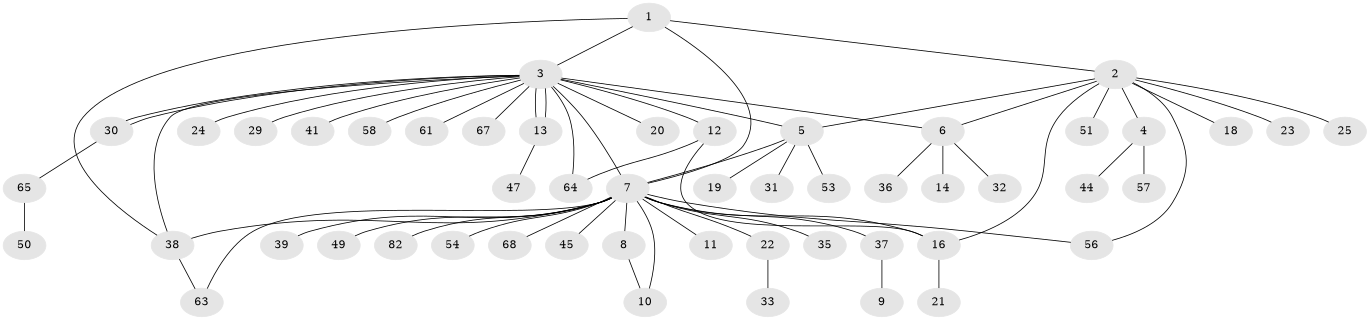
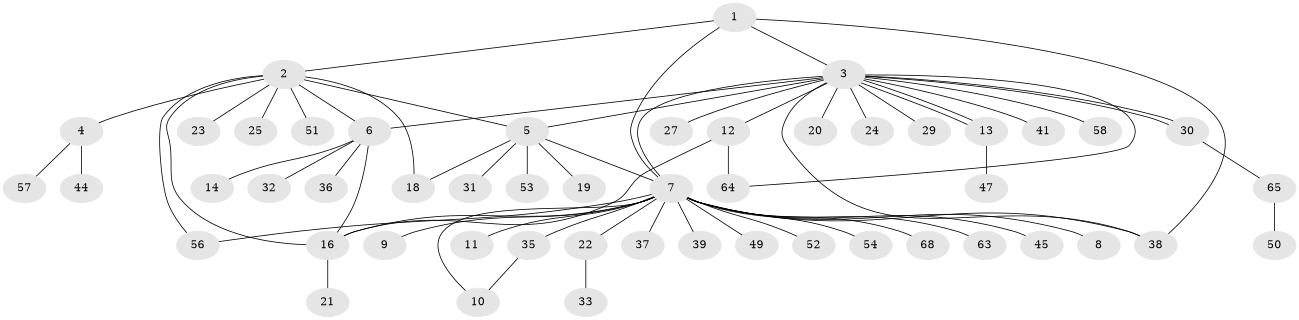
node "61": removed
node "67": label "67" -> "27"
edge "5" -- "18": added
edge "6" -- "16": added
node "82": label "82" -> "52"
edge "38" -- "63": removed
edge "8" -- "10": now "35" -- "10"
edge "37" -- "9": now "7" -- "9"
